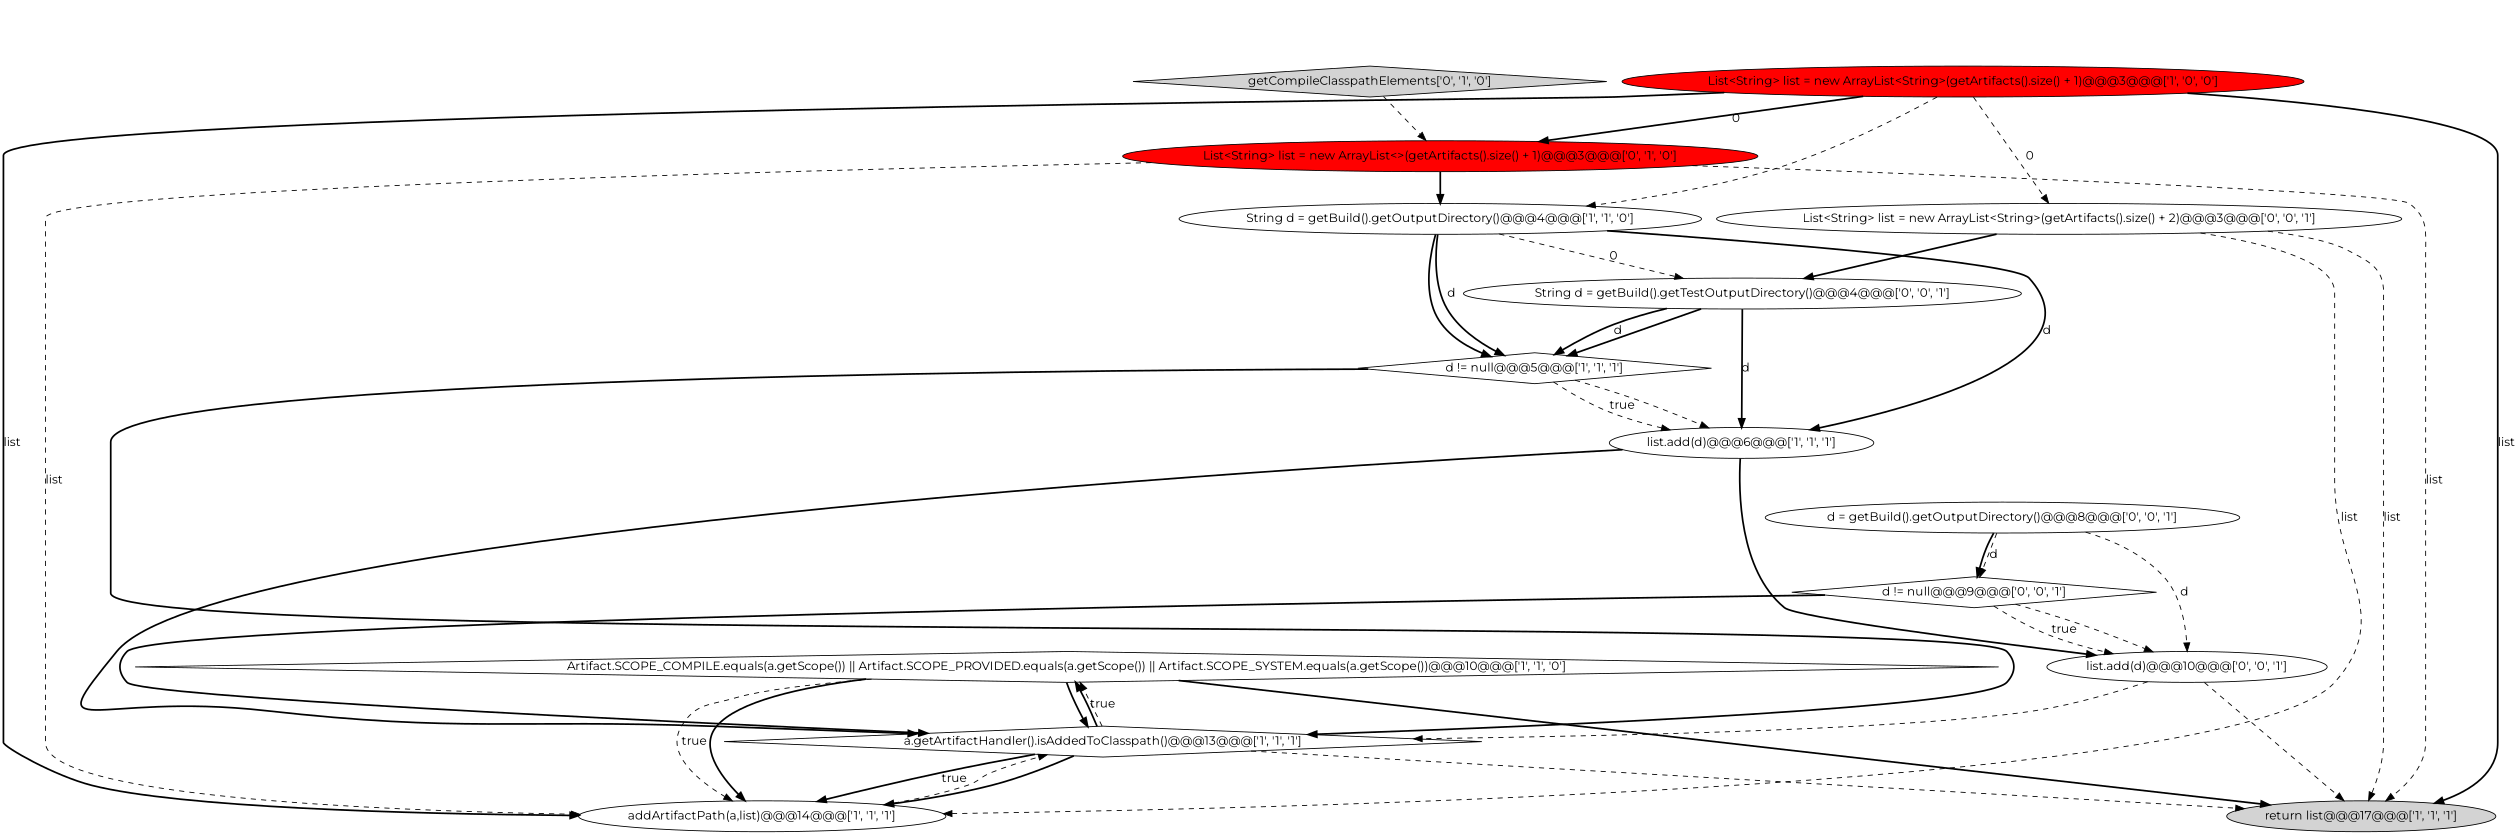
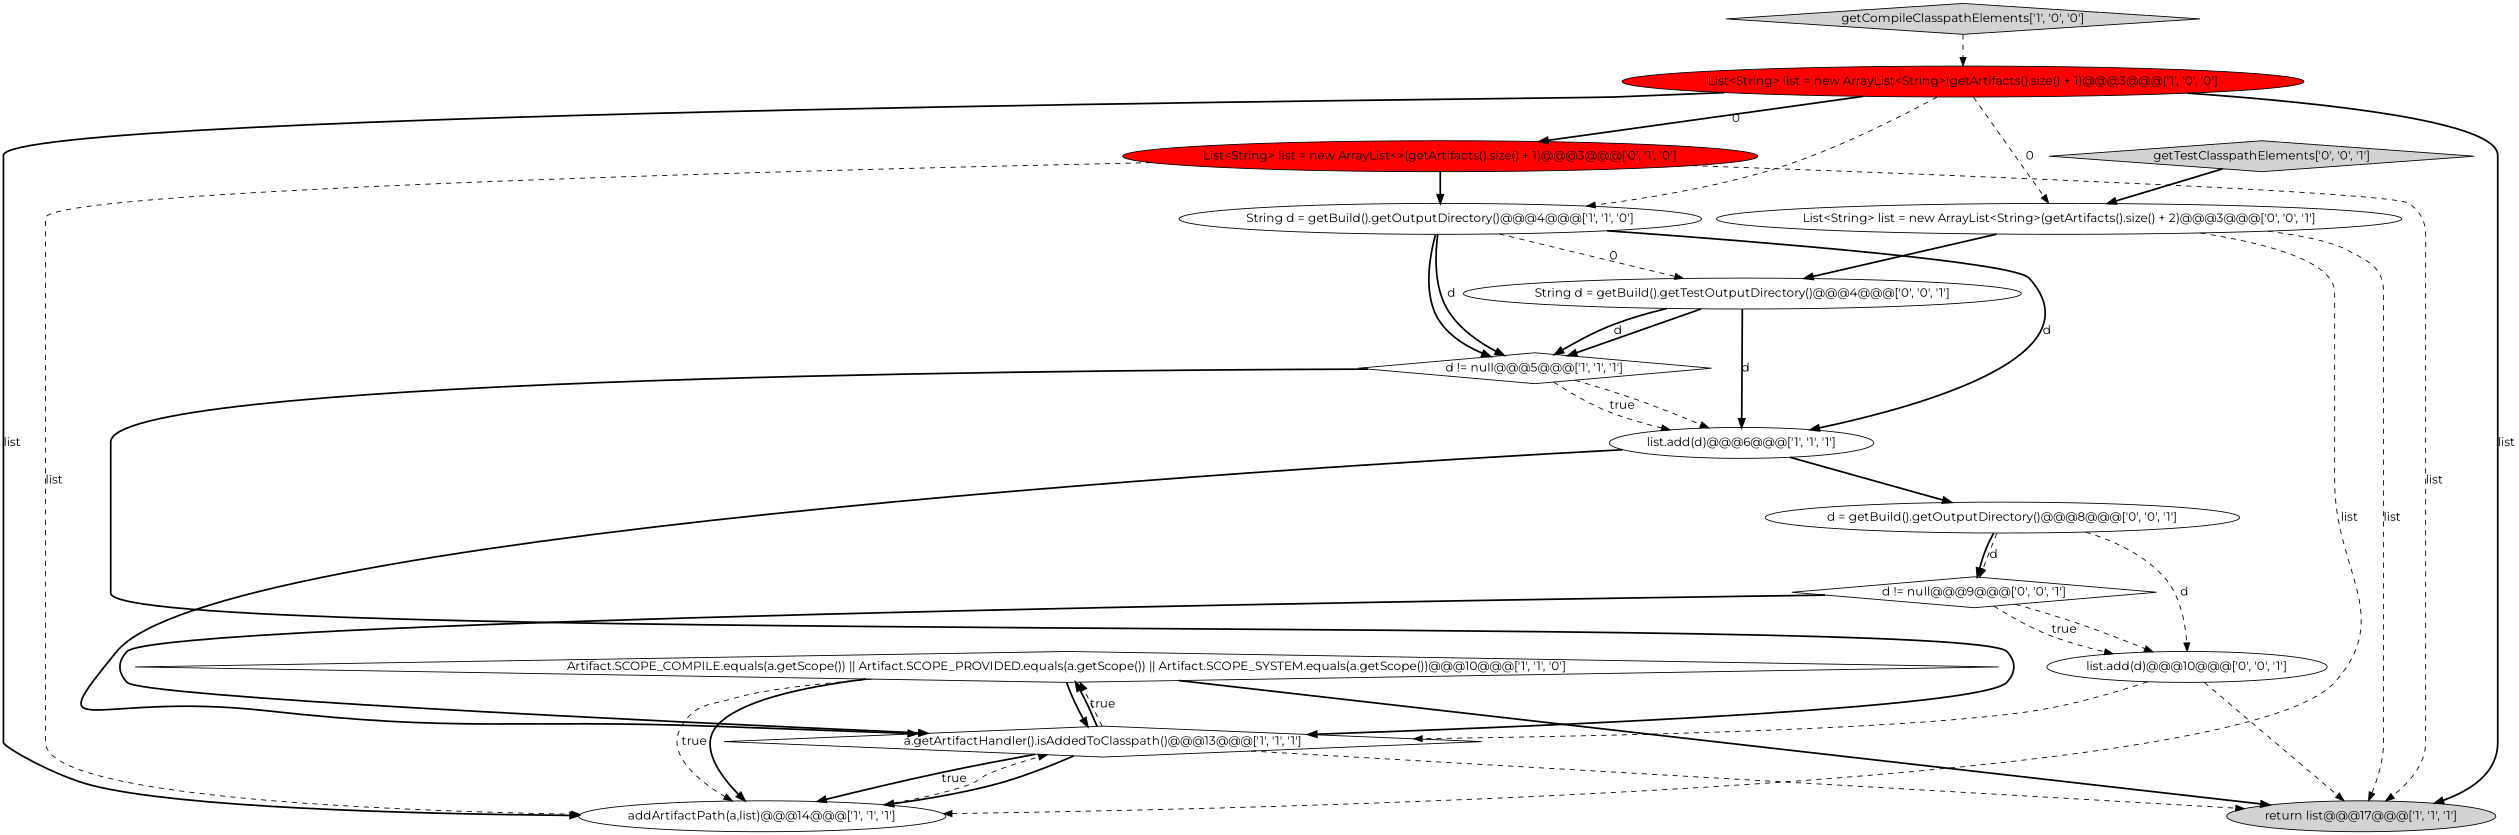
node "getCompileClasspathElements['1', '0', '0']": added
node "getCompileClasspathElements['0', '1', '0']": removed
node "getTestClasspathElements['0', '0', '1']": added
edge "list.add(d)@@@6@@@['1', '1', '1']" -> "list.add(d)@@@10@@@['0', '0', '1']": now "list.add(d)@@@6@@@['1', '1', '1']" -> "d = getBuild().getOutputDirectory()@@@8@@@['0', '0', '1']"
